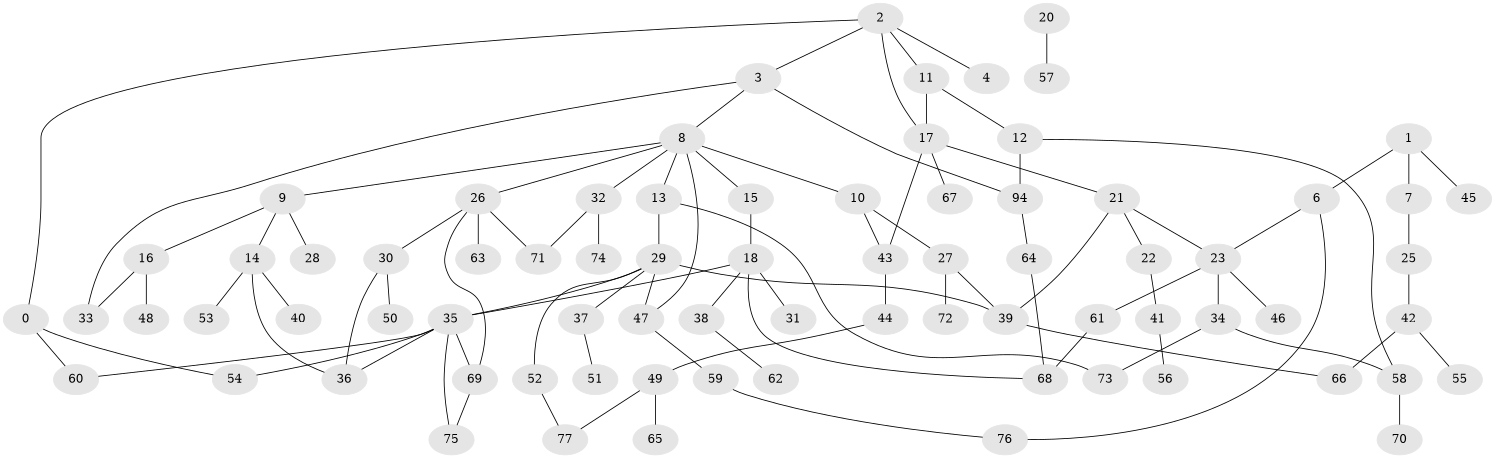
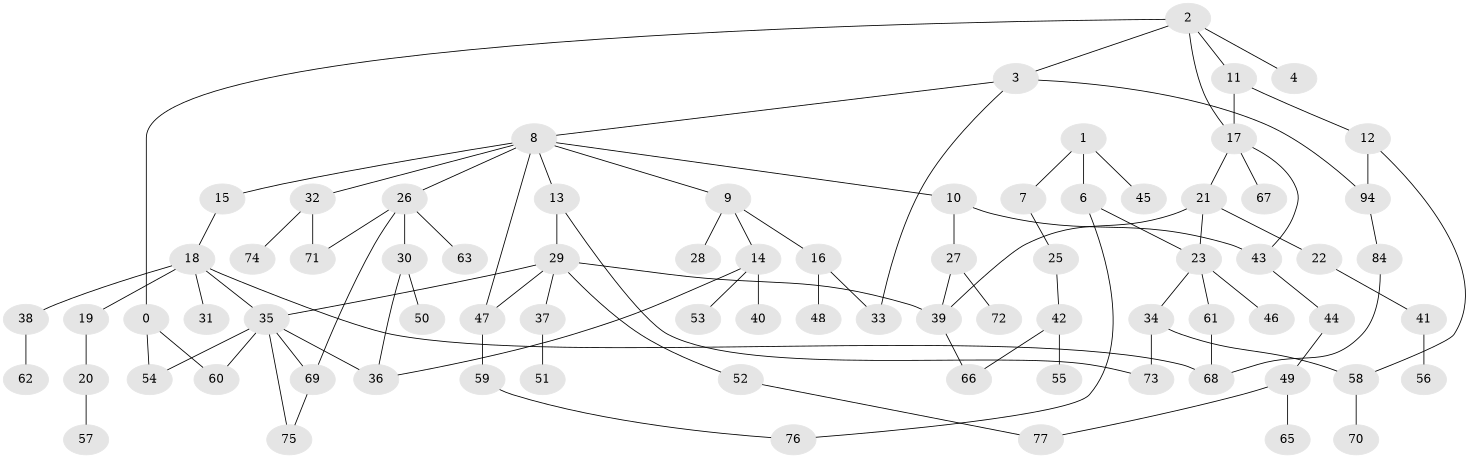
node "64": label "64" -> "84"
node "19": added
